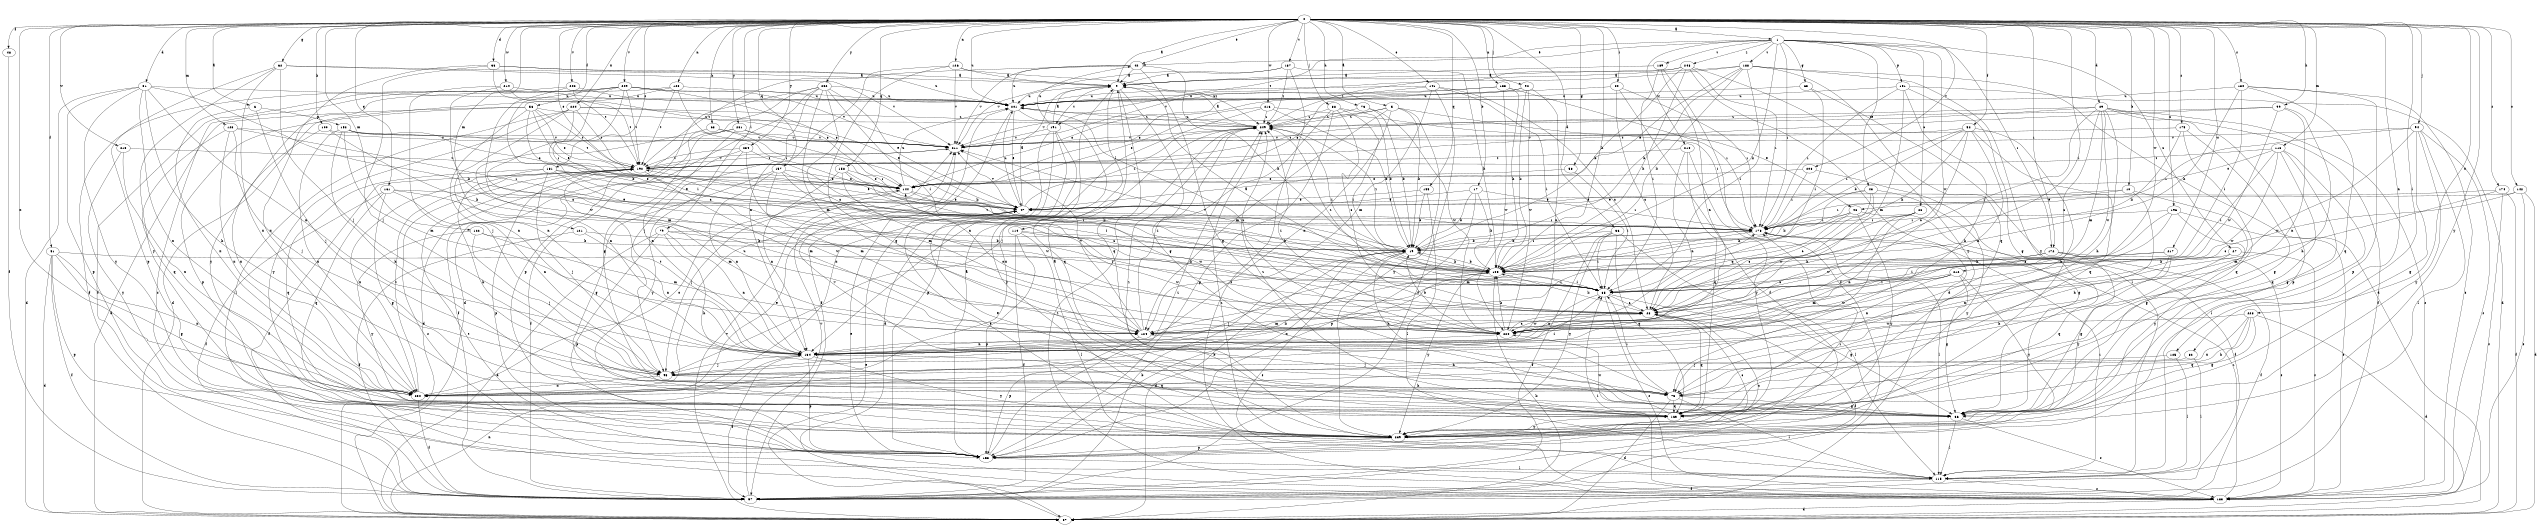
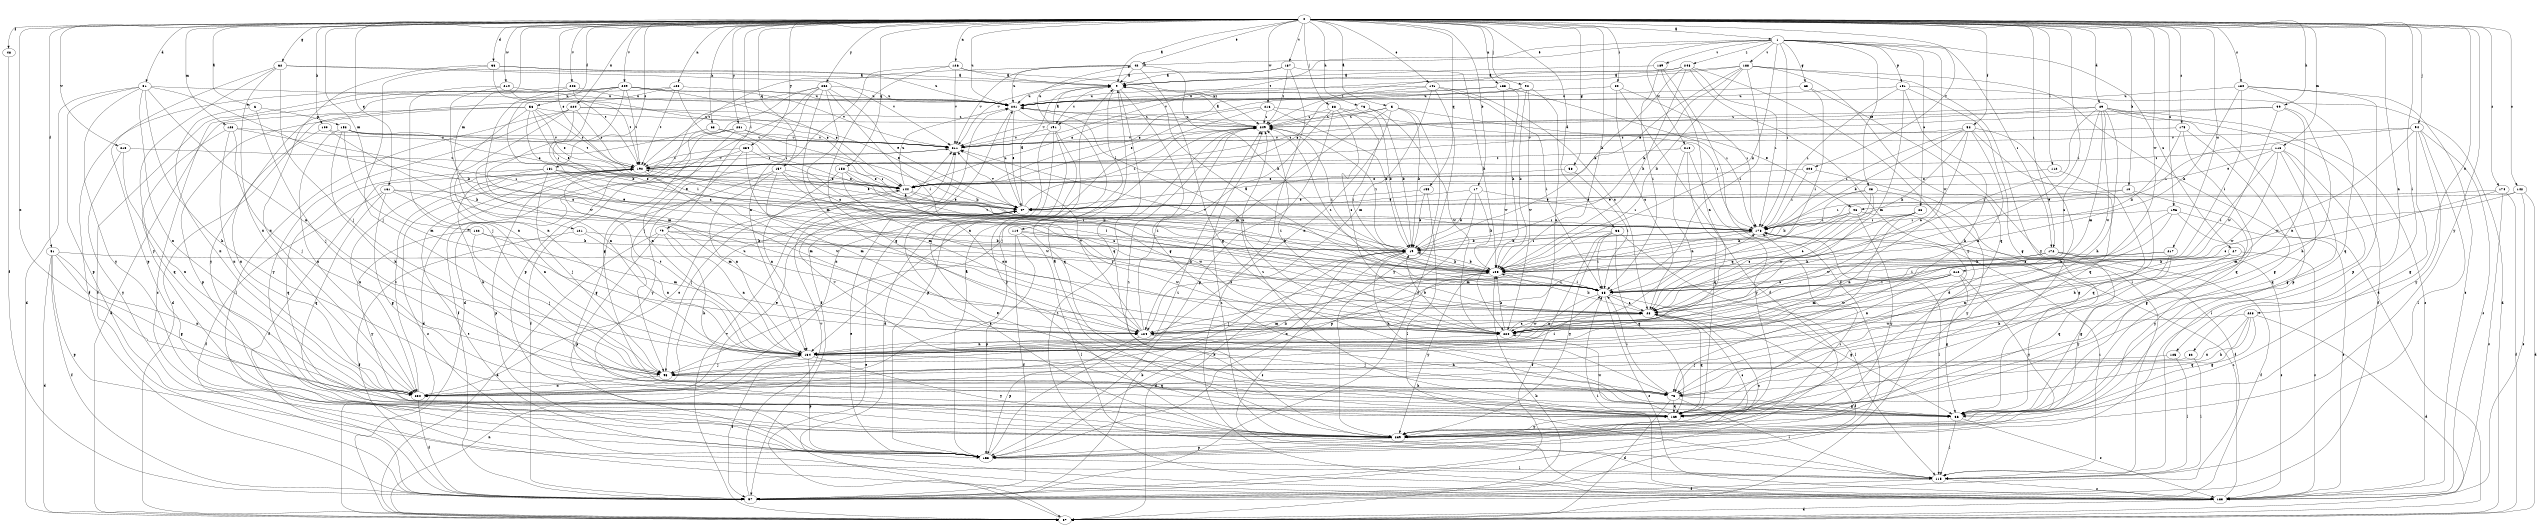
node "112": added
